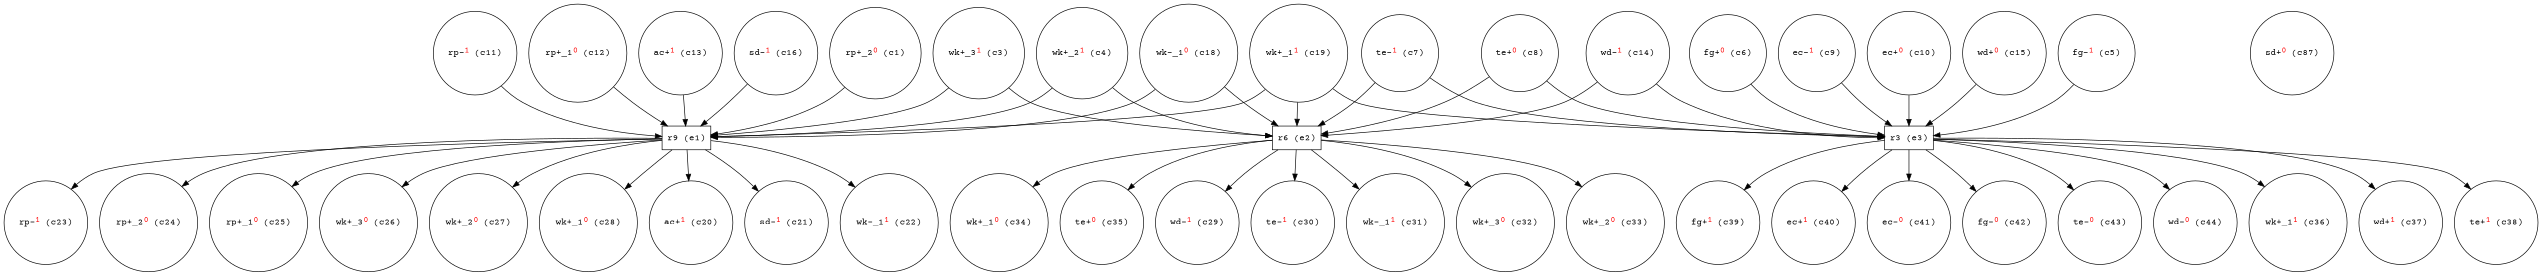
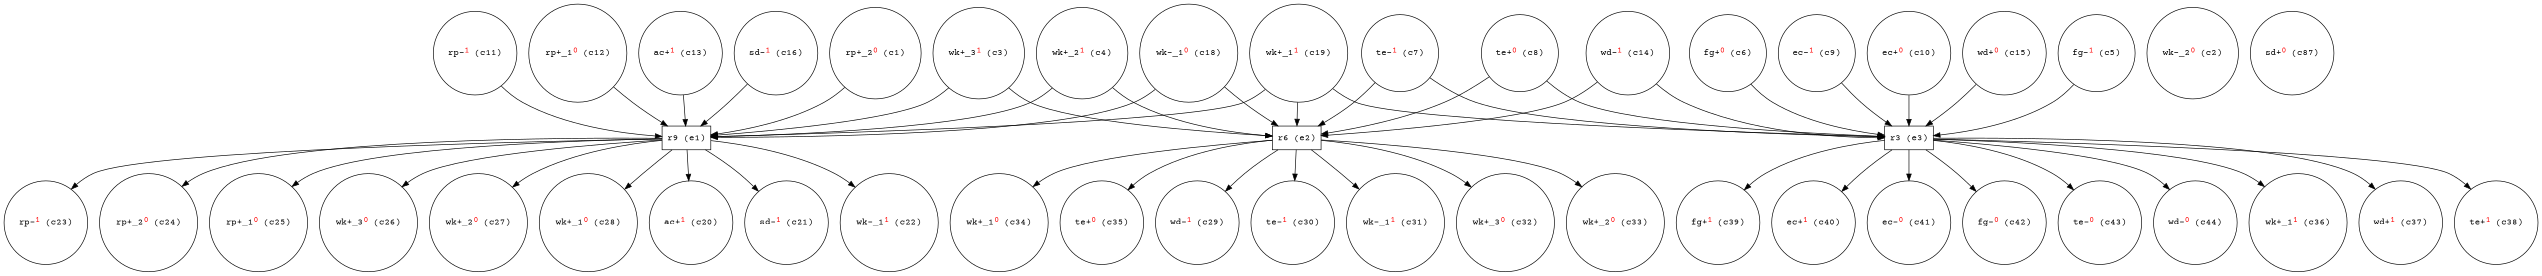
node "wk-_2": added
